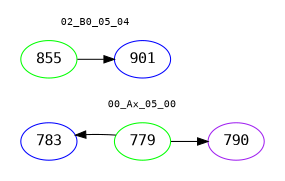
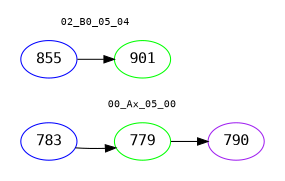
node "855": color green -> blue
node "901": color blue -> green
edge "779" -> "783": reversed
